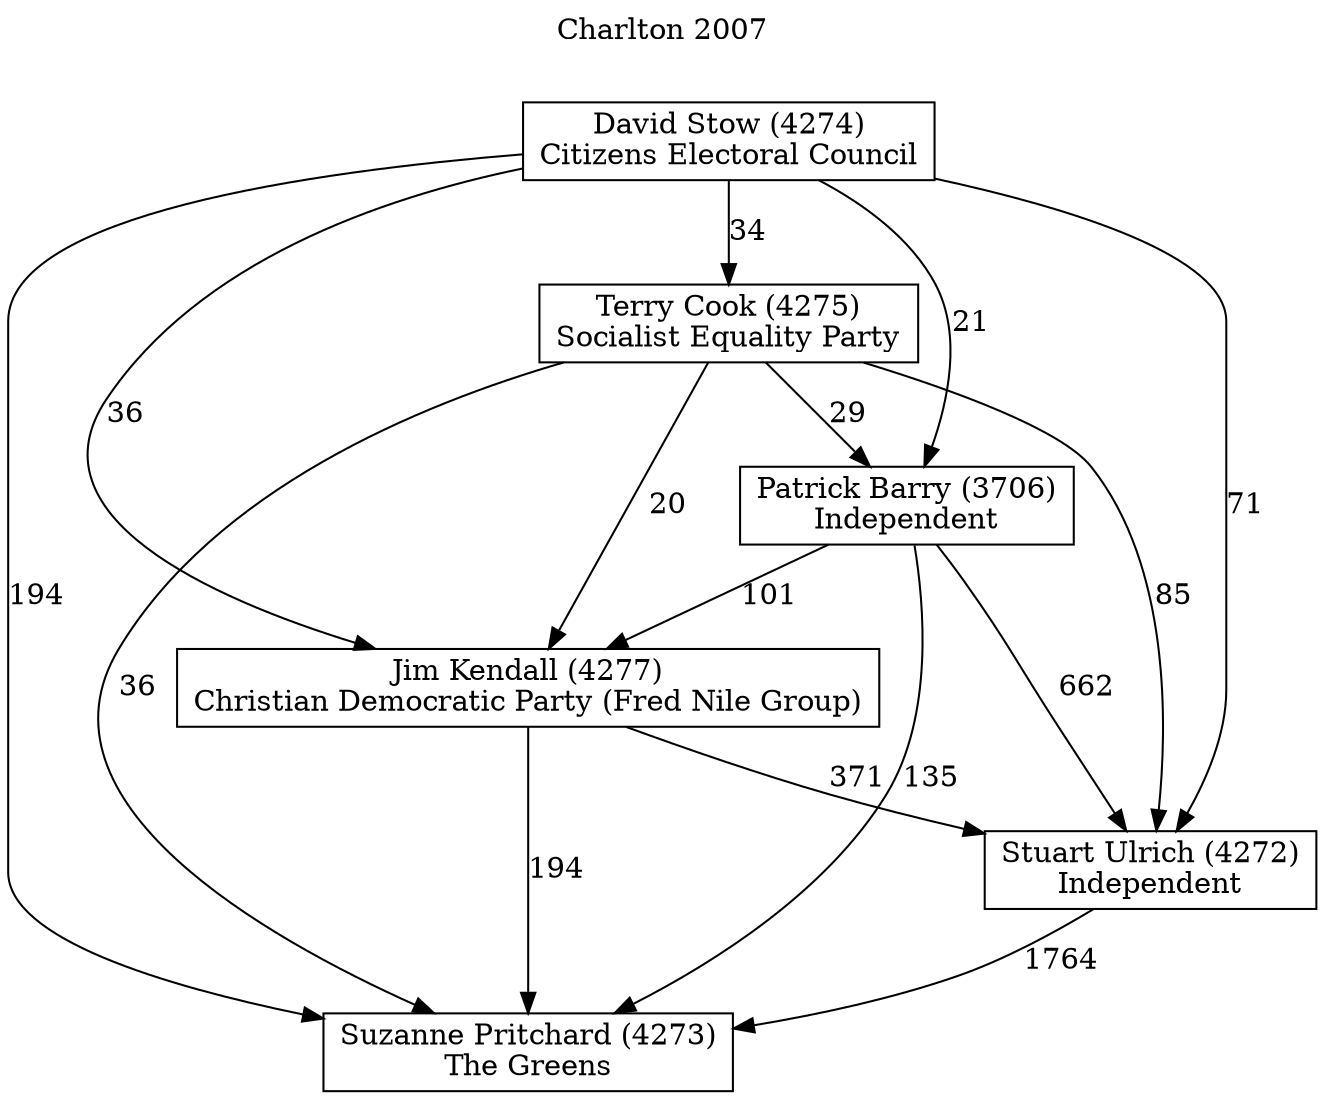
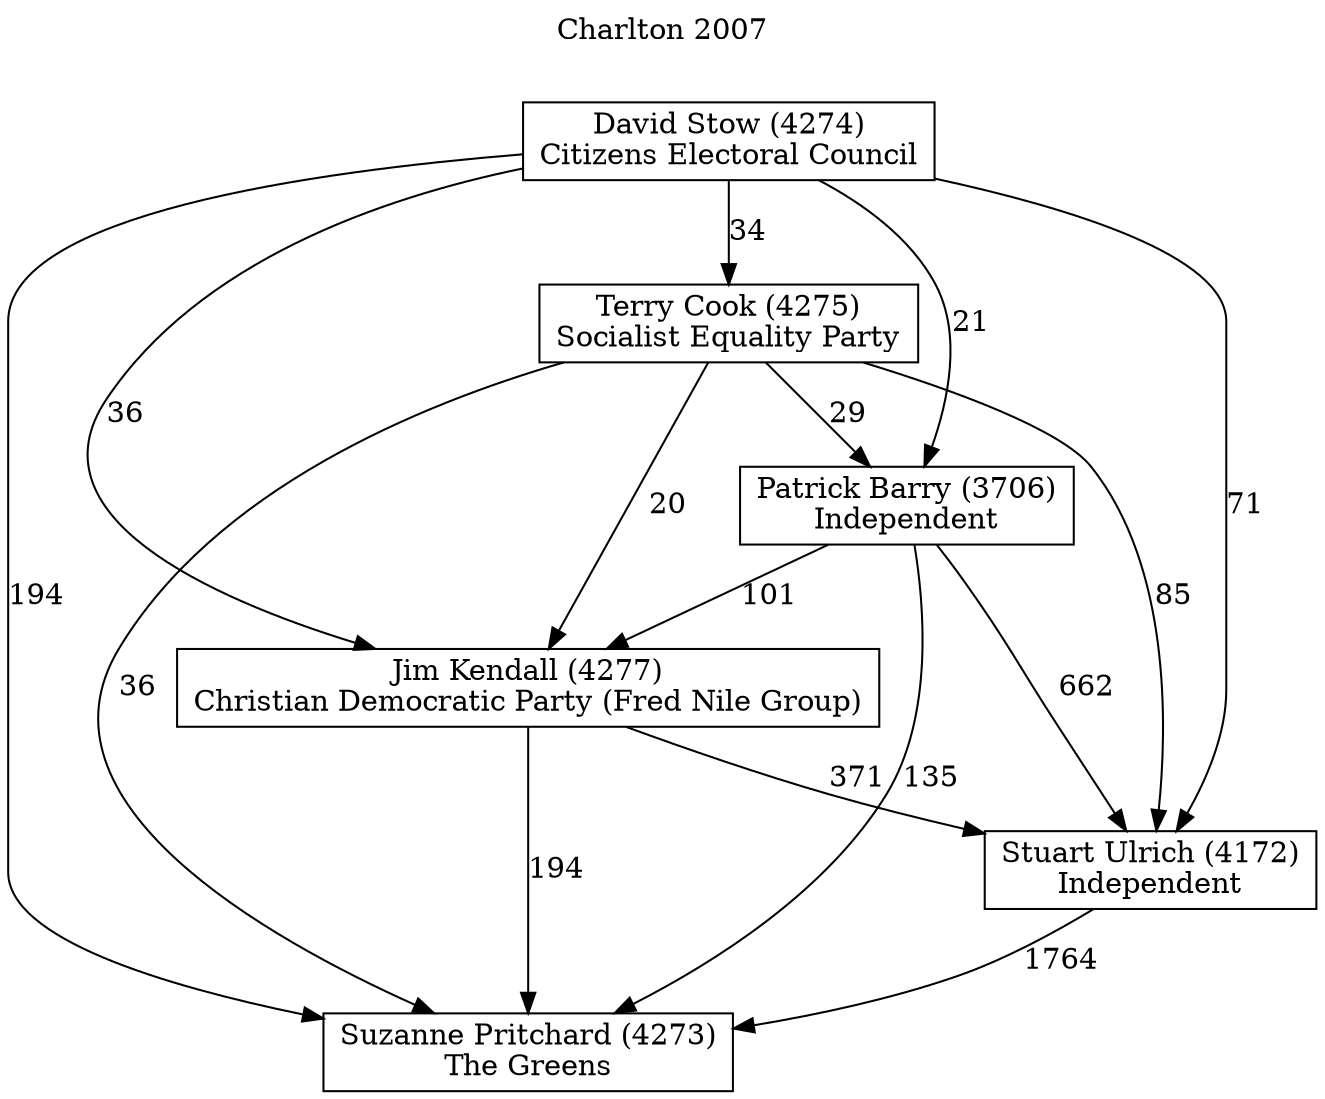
node "Stuart Ulrich (4272) Independent": label "Stuart Ulrich (4272) Independent" -> "Stuart Ulrich (4172) Independent"
